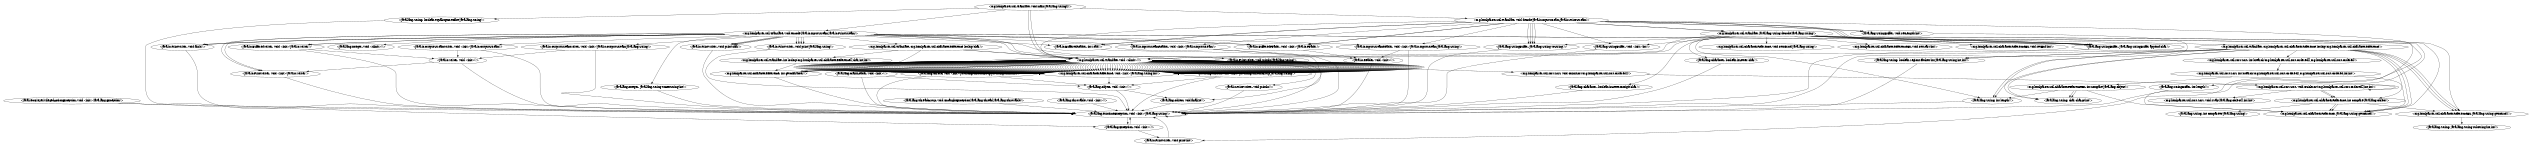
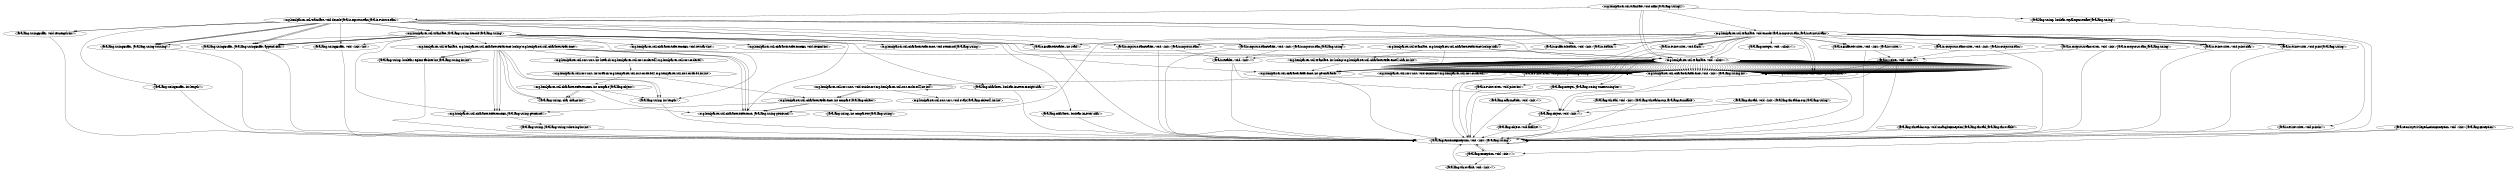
edge "<java.io.BufferedReader: int read()>" -> "<java.lang.Object: void finalize()>": now "<java.io.BufferedReader: int read()>" -> "<java.lang.RuntimeException: void <init>(java.lang.String)>"
edge "<java.io.Writer: void <init>()>" -> "<java.lang.Object: void <init>()>": added
edge "<java.io.Reader: void <init>()>" -> "<java.lang.Object: void <init>()>": added
edge "<java.lang.Exception: void <init>()>" -> "<java.io.PrintWriter: void print(int)>": now "<java.lang.Exception: void <init>()>" -> "<java.lang.Throwable: void <init>()>"
edge "<java.lang.String: java.lang.String substring(int,int)>" -> "<java.lang.RuntimeException: void <init>(java.lang.String)>": added
